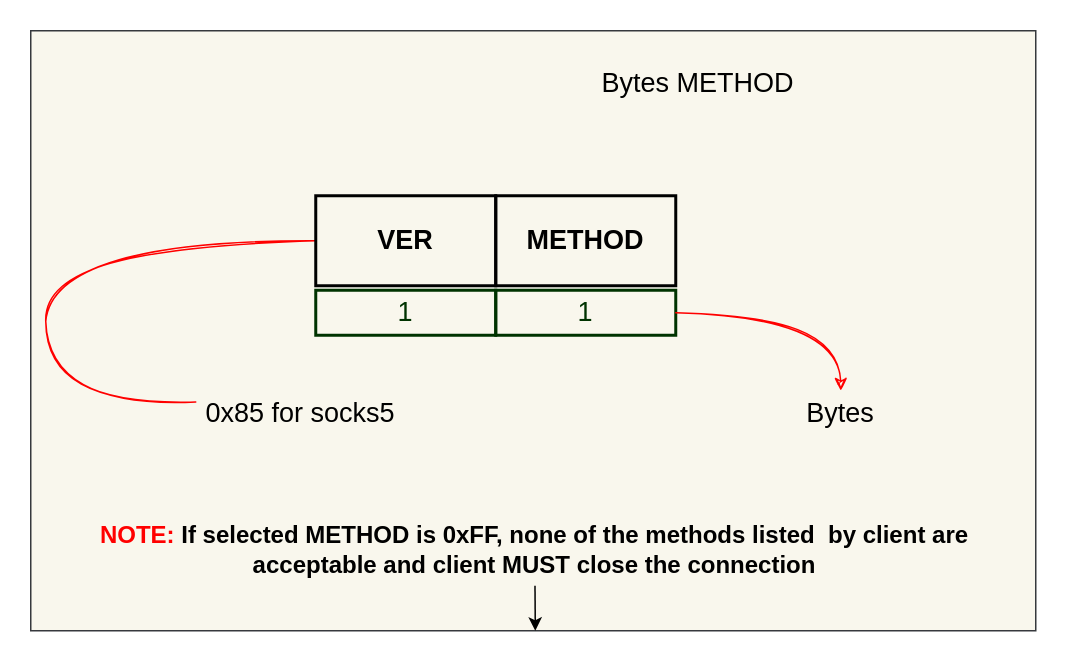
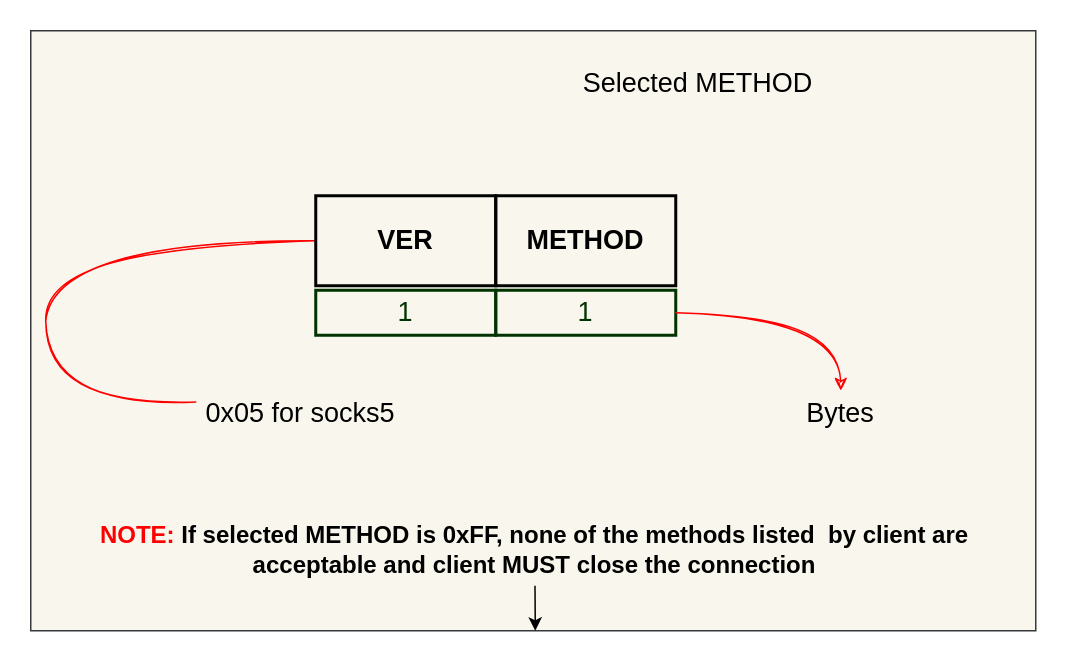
node "Bytes METHOD": label "Bytes METHOD" -> "Selected METHOD"
node "0x85 for socks5": label "0x85 for socks5" -> "0x05 for socks5"
